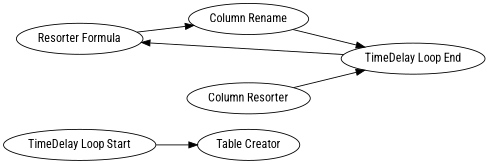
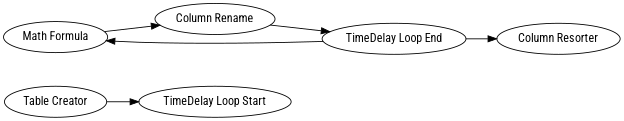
node "Resorter Formula": label "Resorter Formula" -> "Math Formula"
edge "Column Resorter" -> "TimeDelay Loop End": reversed
edge "TimeDelay Loop Start" -> "Table Creator": reversed
